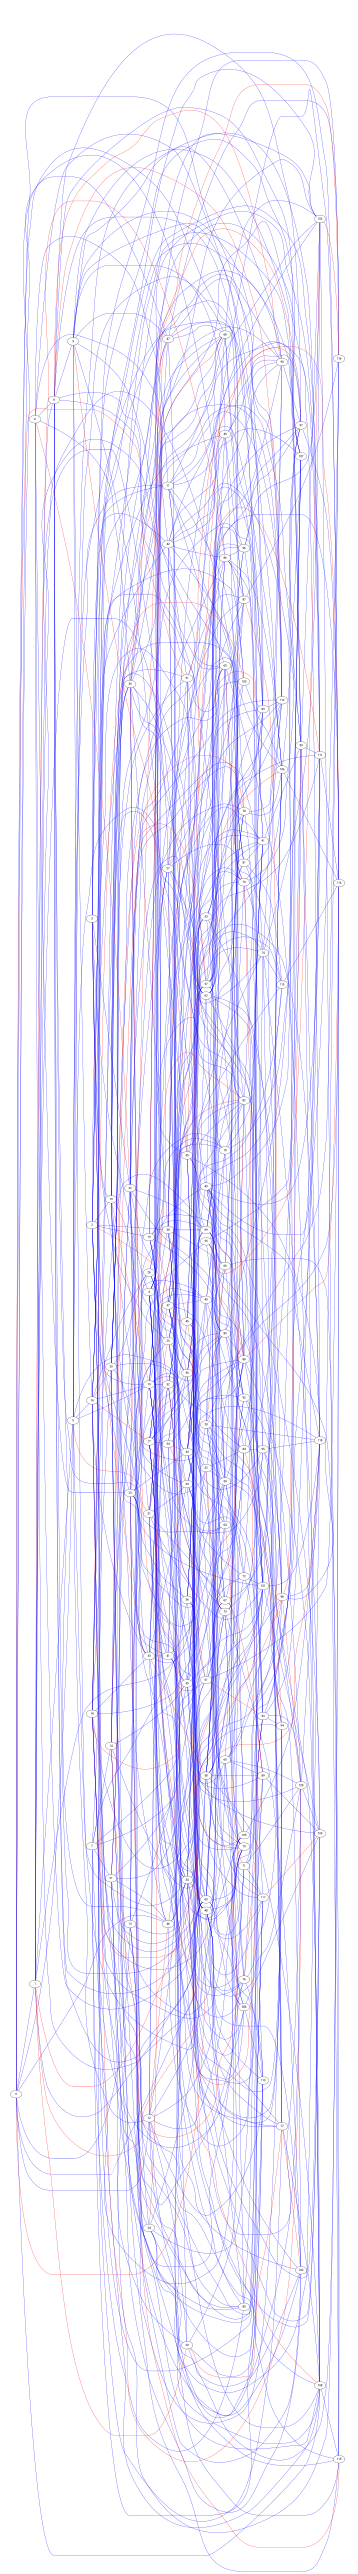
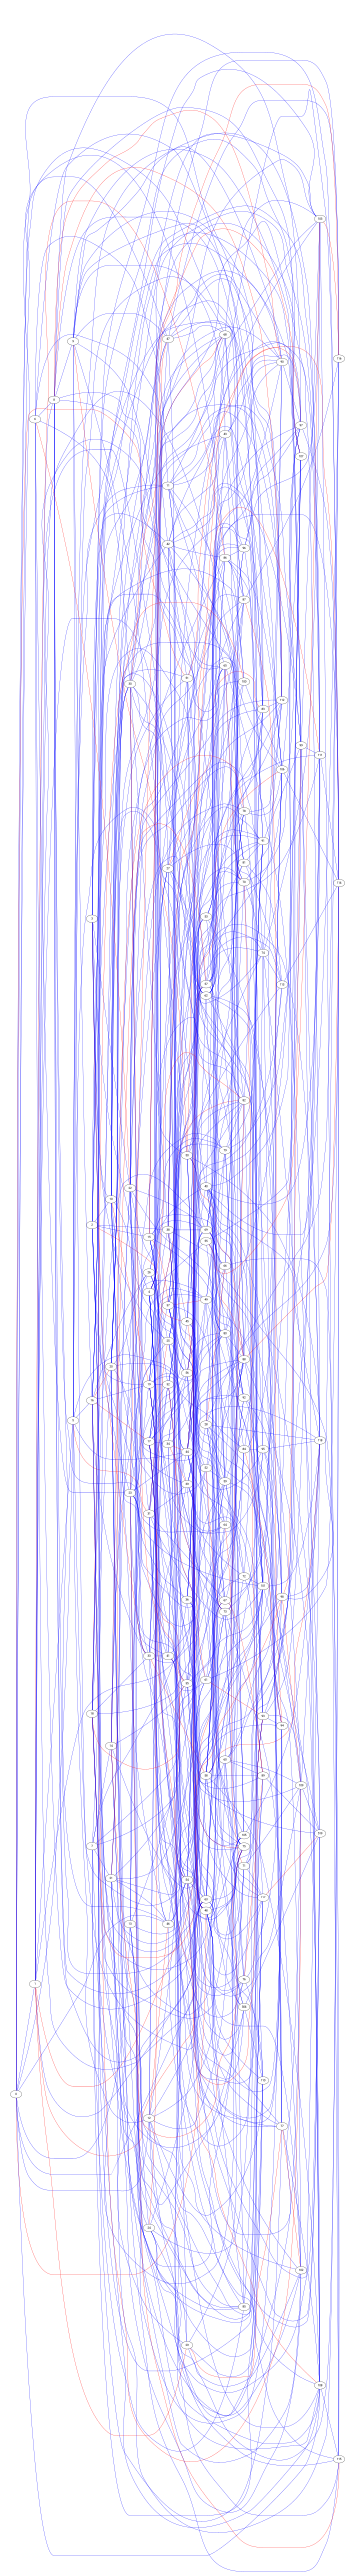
edge "107" -- "42": now "80" -- "42"
edge "19" -- "5": now "44" -- "5"
edge "84" -- "52": now "88" -- "52"
edge "79" -- "105": added
edge "61" -- "18": now "61" -- "21"
